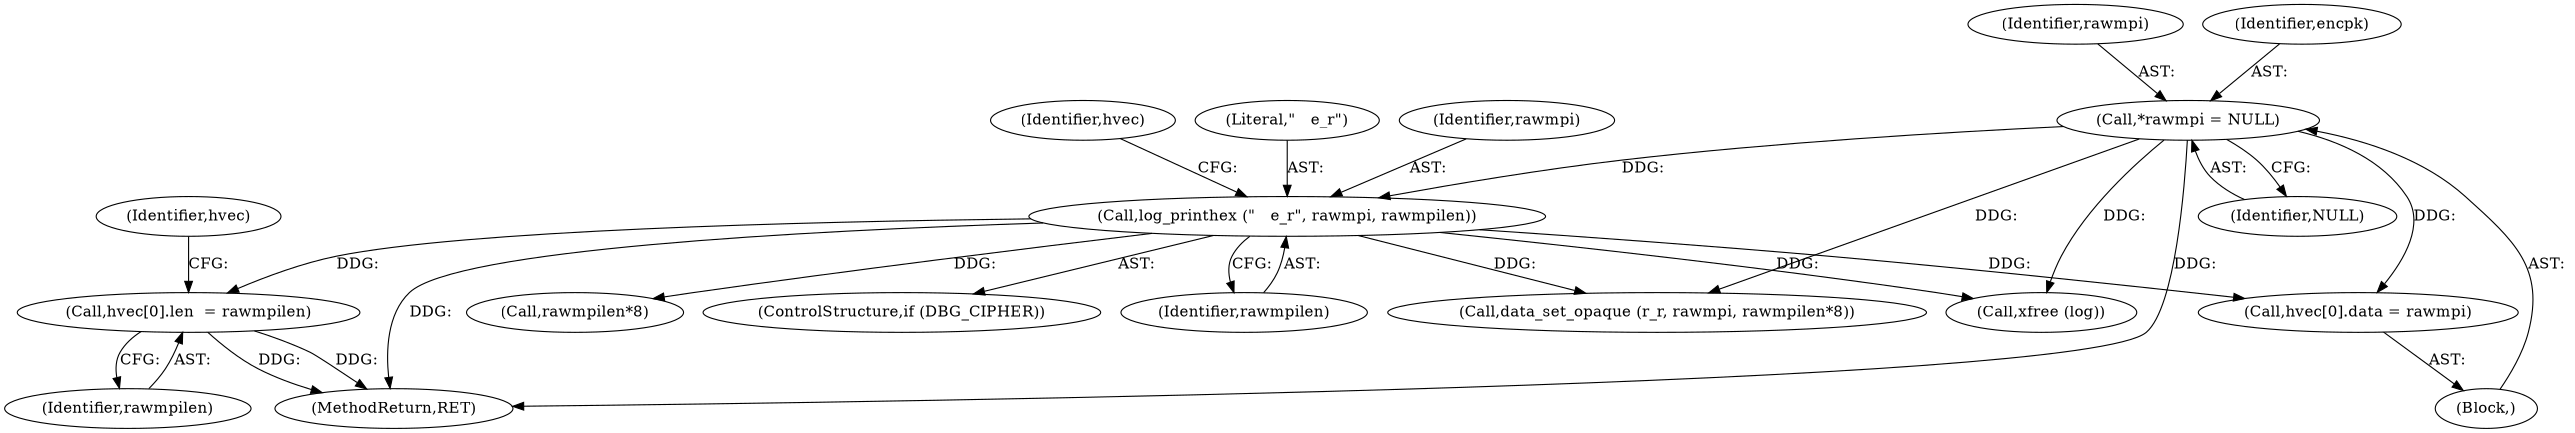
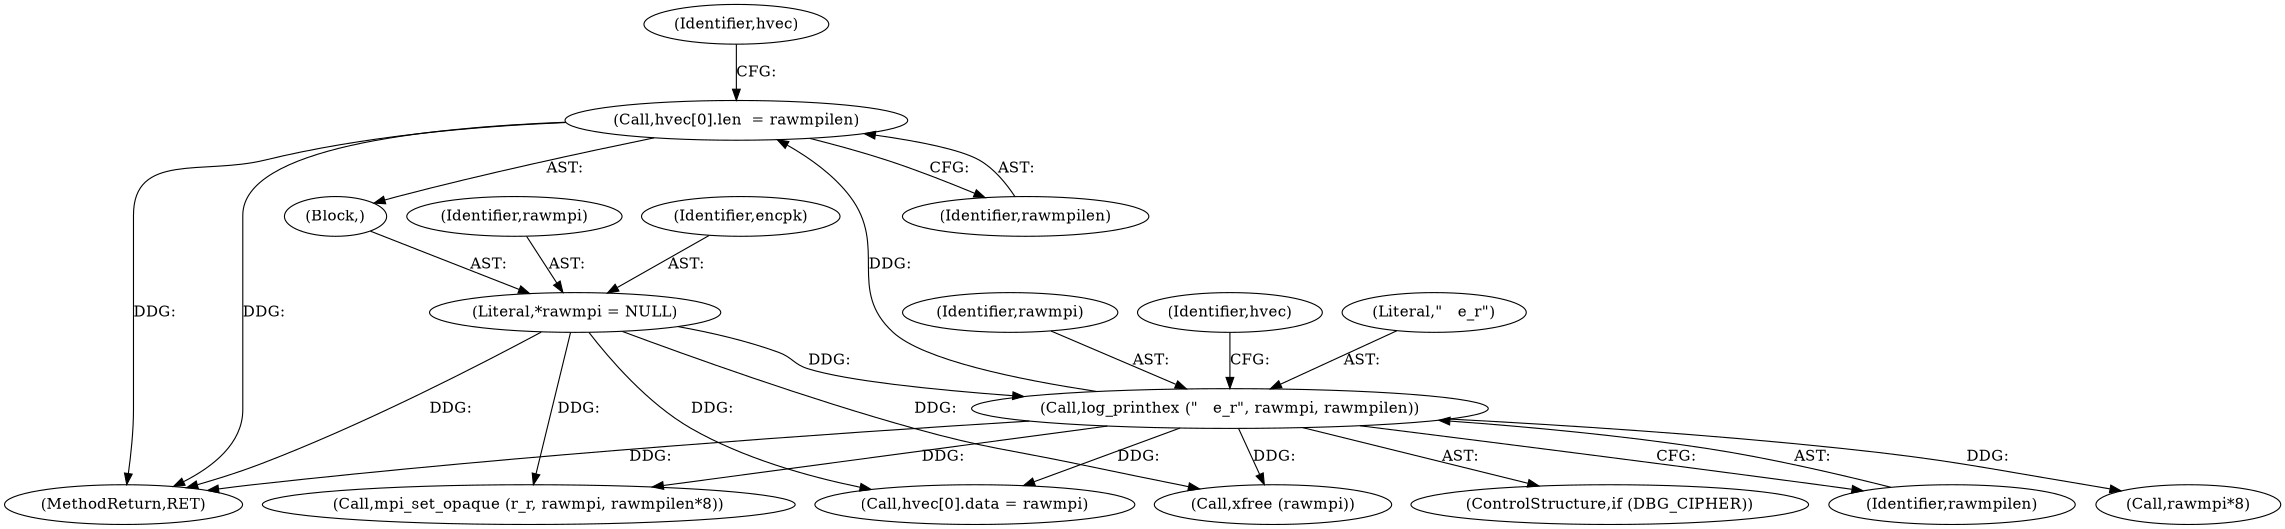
node "(Call,*rawmpi = NULL)": label "(Call,*rawmpi = NULL)" -> "(Literal,*rawmpi = NULL)"
node "(Identifier,NULL)": removed
node "(Call,rawmpilen*8)": label "(Call,rawmpilen*8)" -> "(Call,rawmpi*8)"
node "(Call,data_set_opaque (r_r, rawmpi, rawmpilen*8))": label "(Call,data_set_opaque (r_r, rawmpi, rawmpilen*8))" -> "(Call,mpi_set_opaque (r_r, rawmpi, rawmpilen*8))"
node "(Call,xfree (log))": label "(Call,xfree (log))" -> "(Call,xfree (rawmpi))"
edge "(Call,hvec[0].data = rawmpi)" -> "(Block,)": now "(Call,hvec[0].len  = rawmpilen)" -> "(Block,)"
